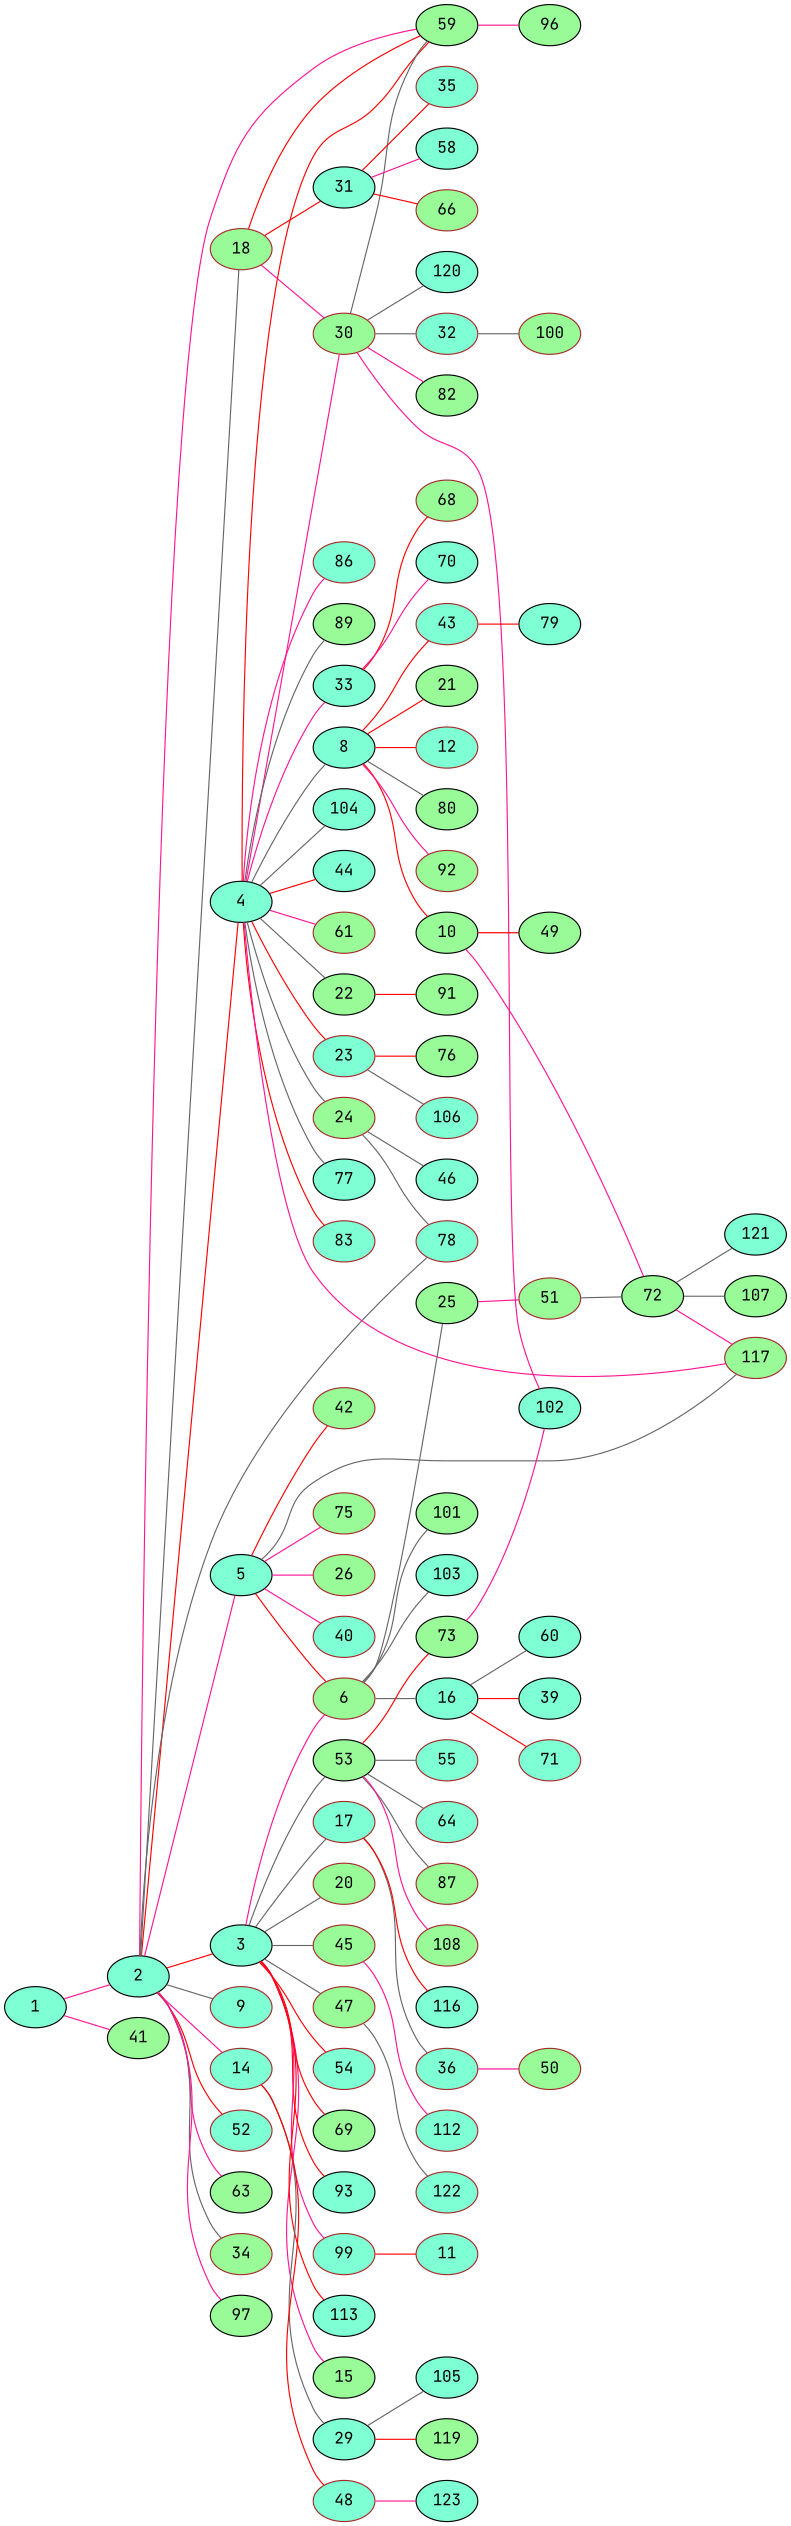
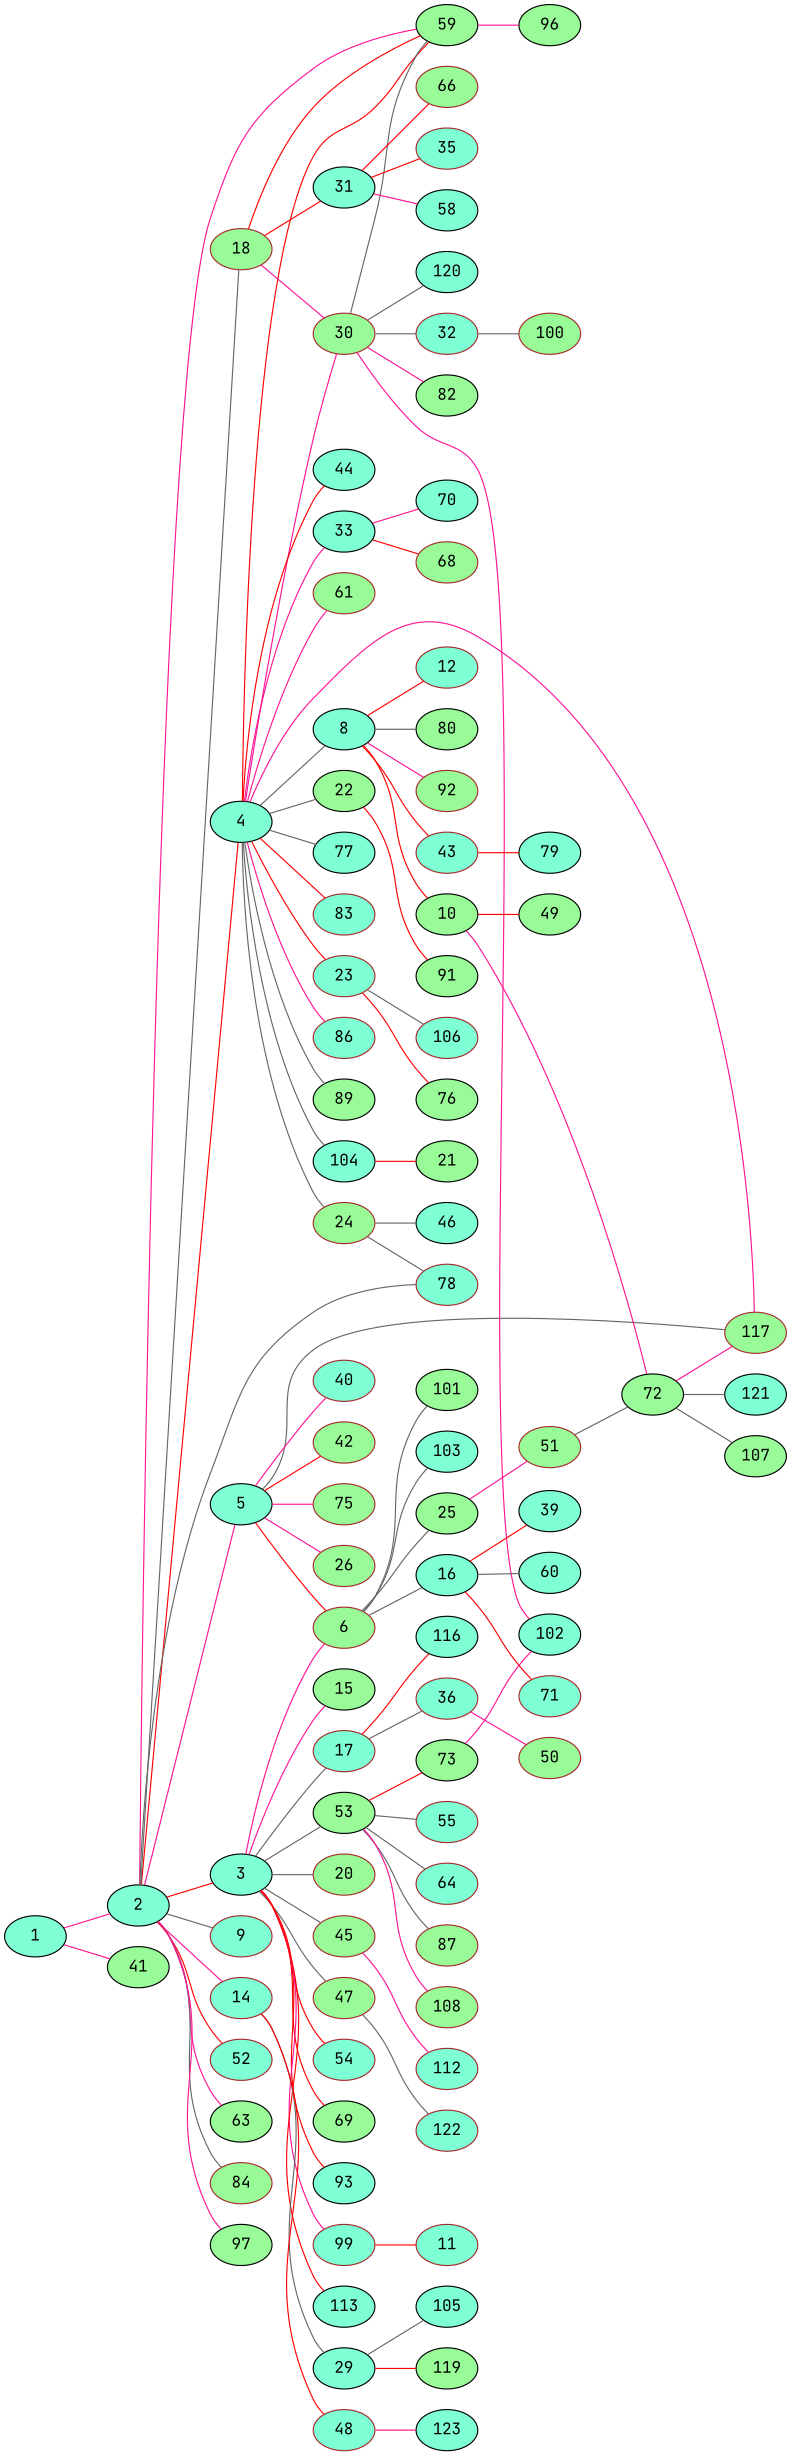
edge "21" -- "8": now "21" -- "104"
node "34": label "34" -> "84"
